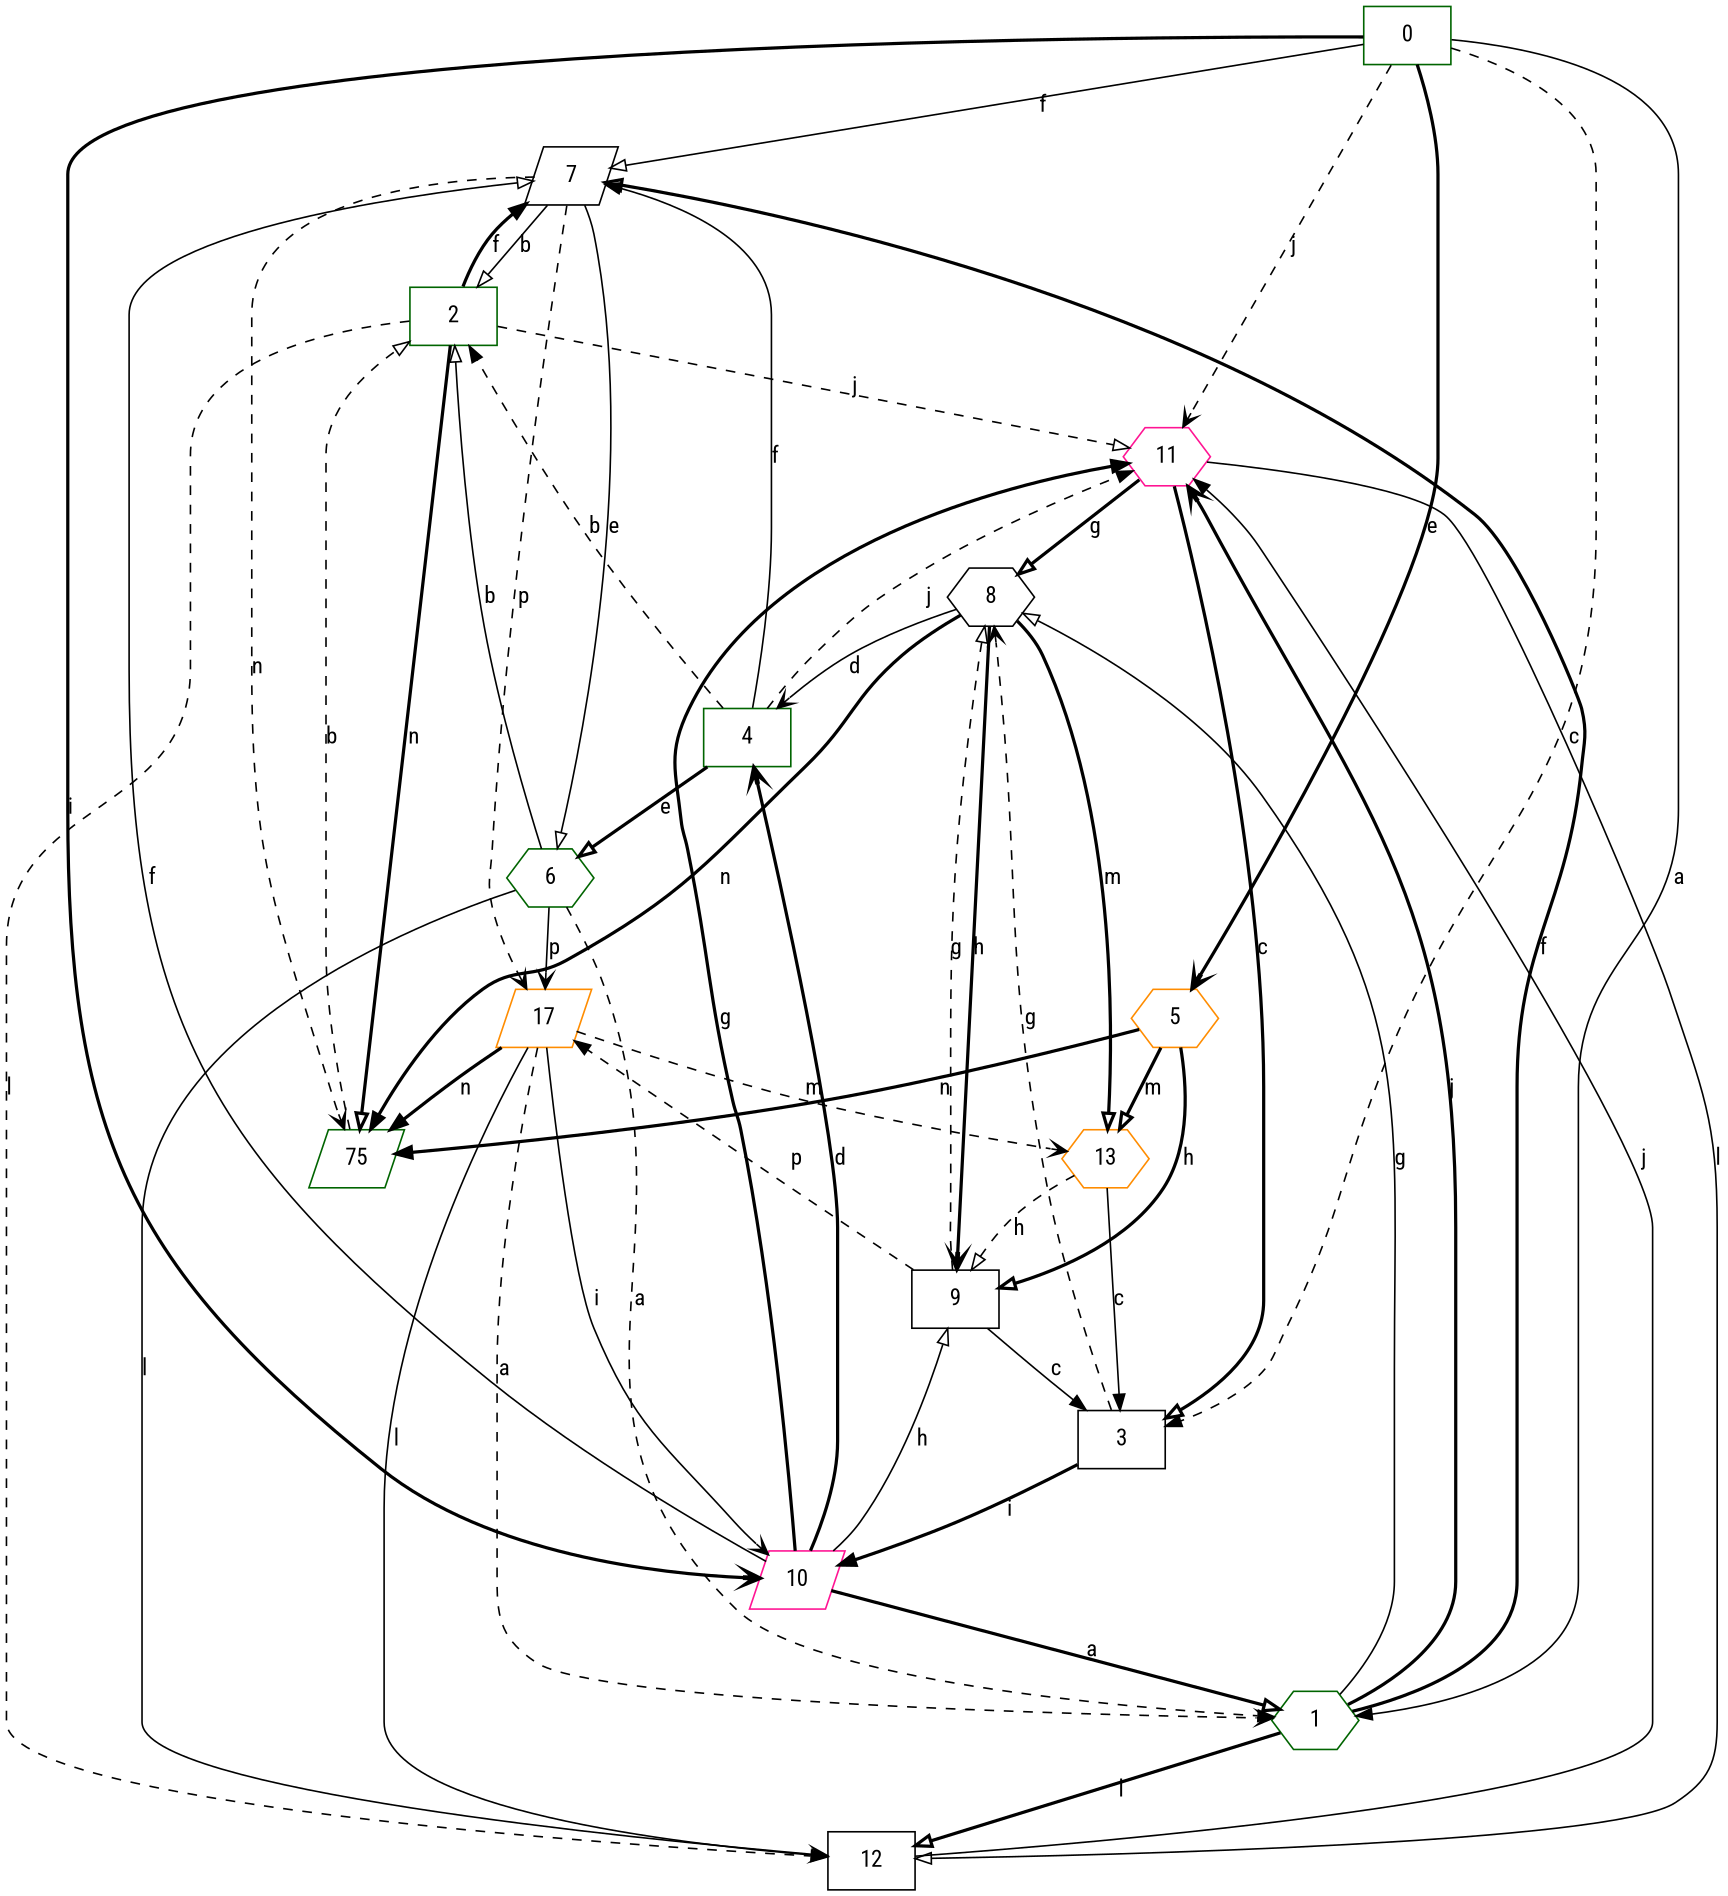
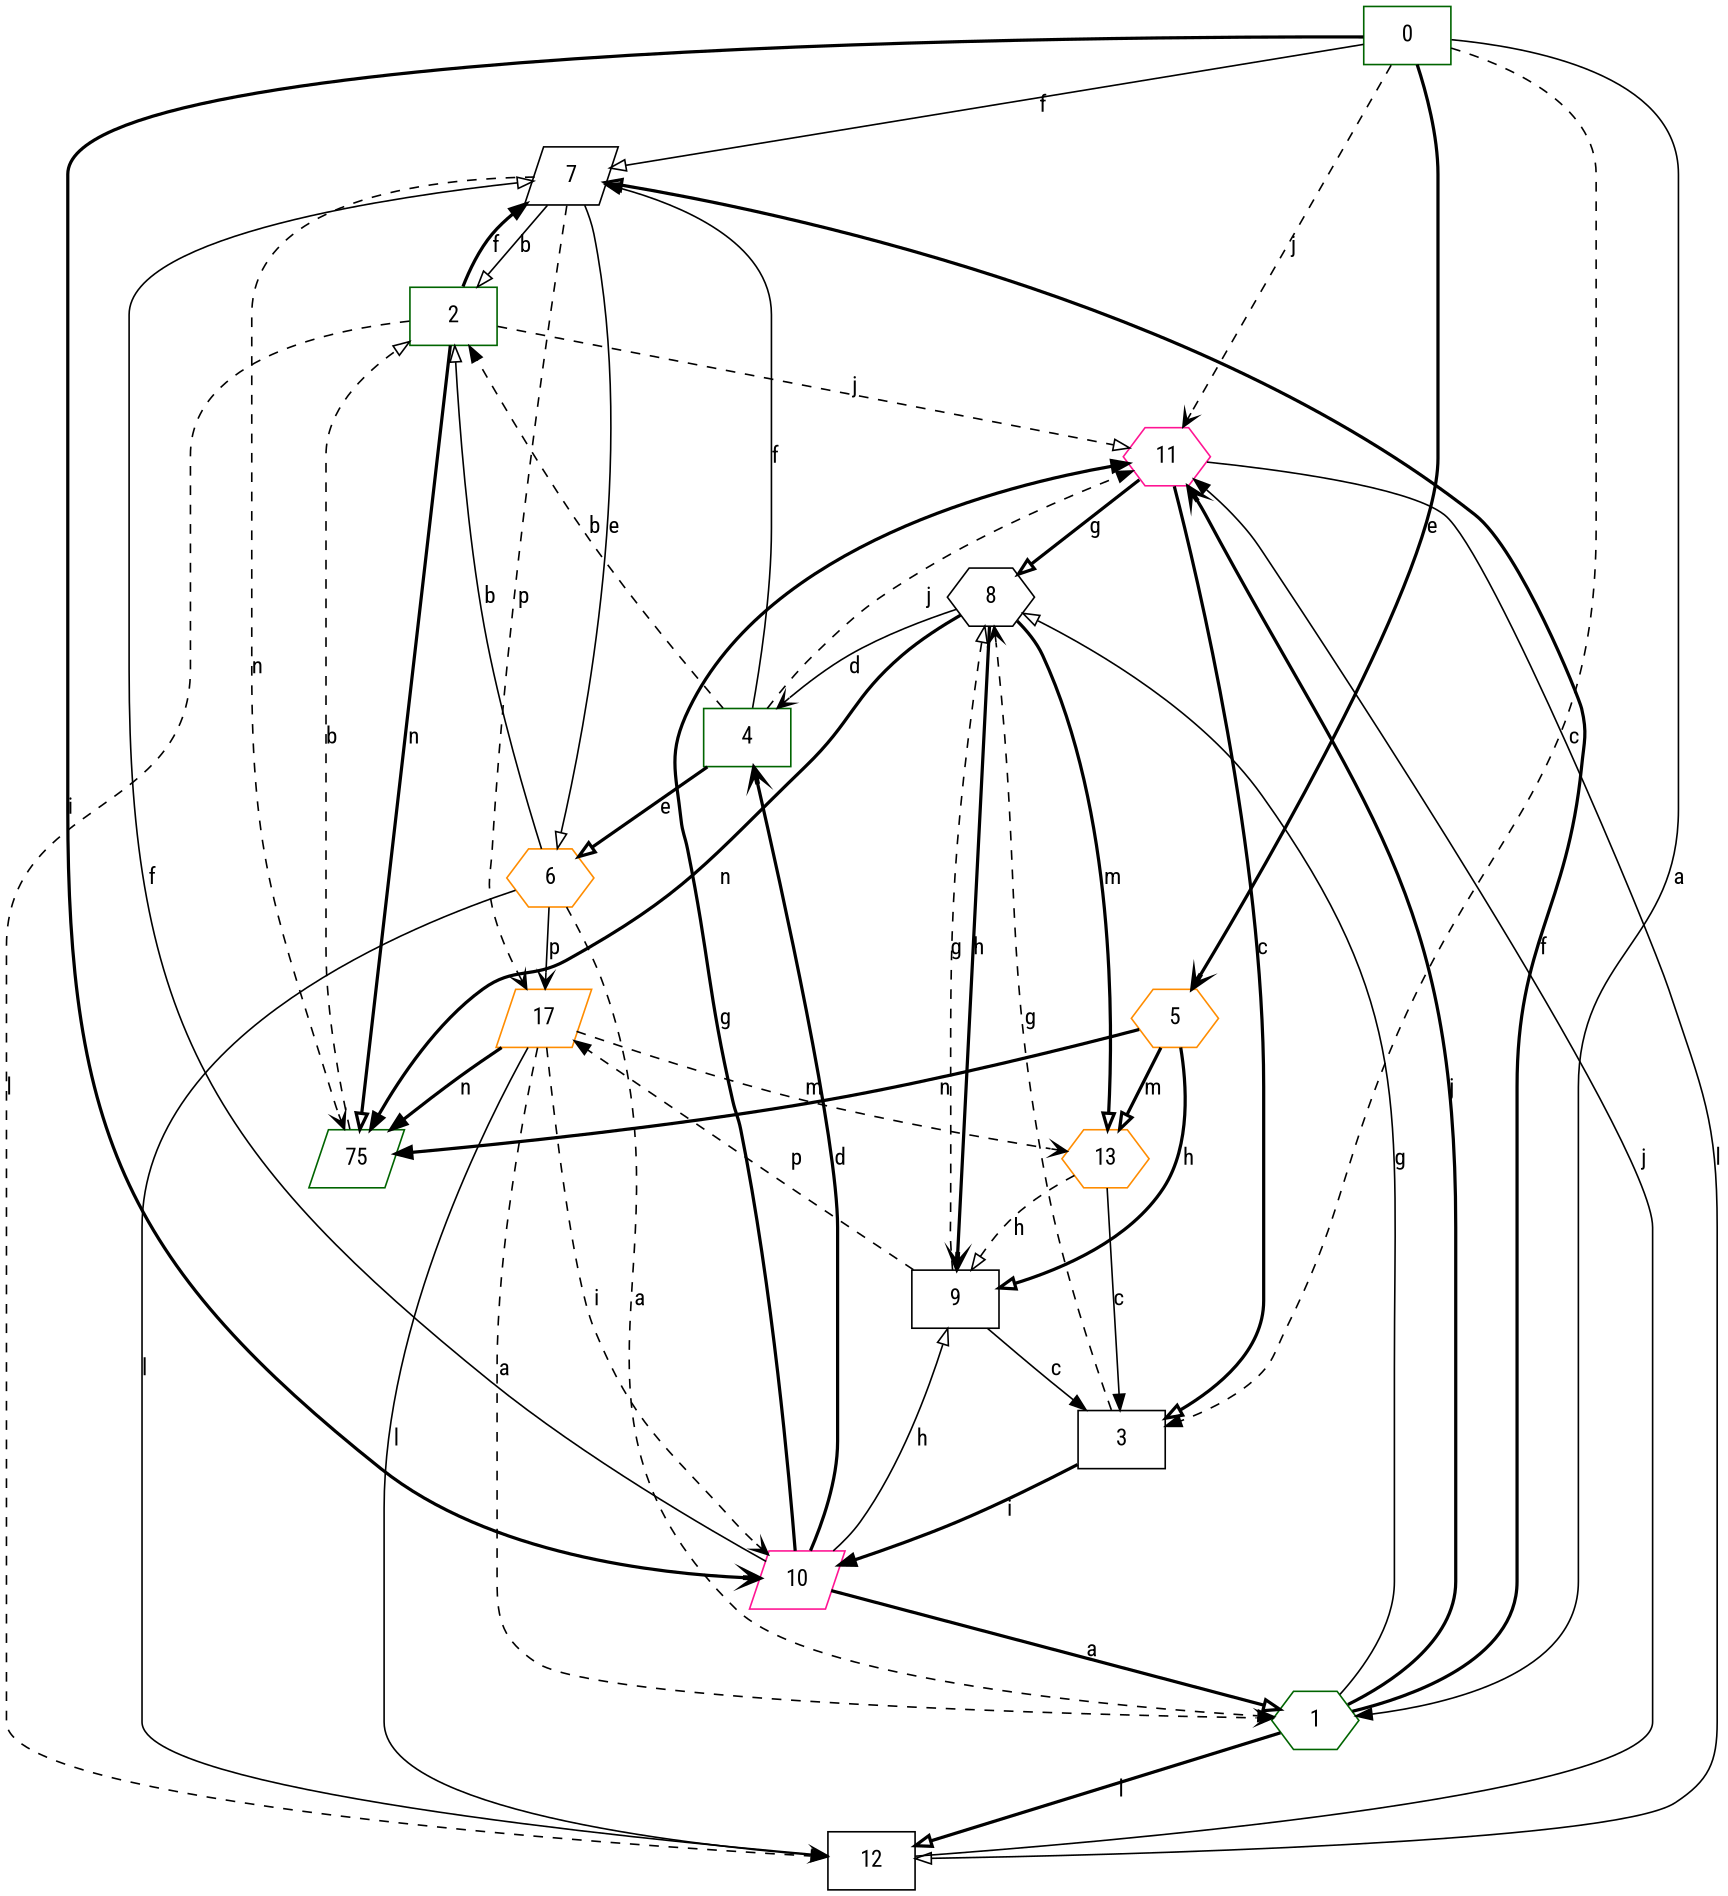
node "6": color darkgreen -> darkorange
edge "17" -> "10": style solid -> dashed
